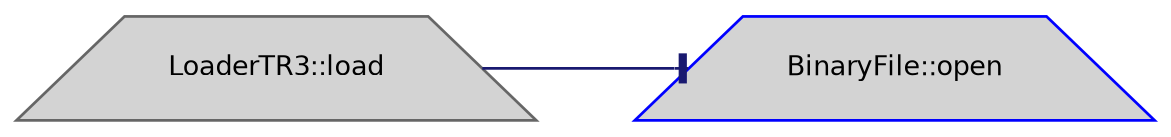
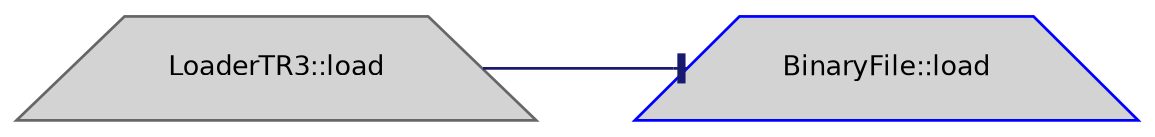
node "BinaryFile::open": label "BinaryFile::open" -> "BinaryFile::load"
